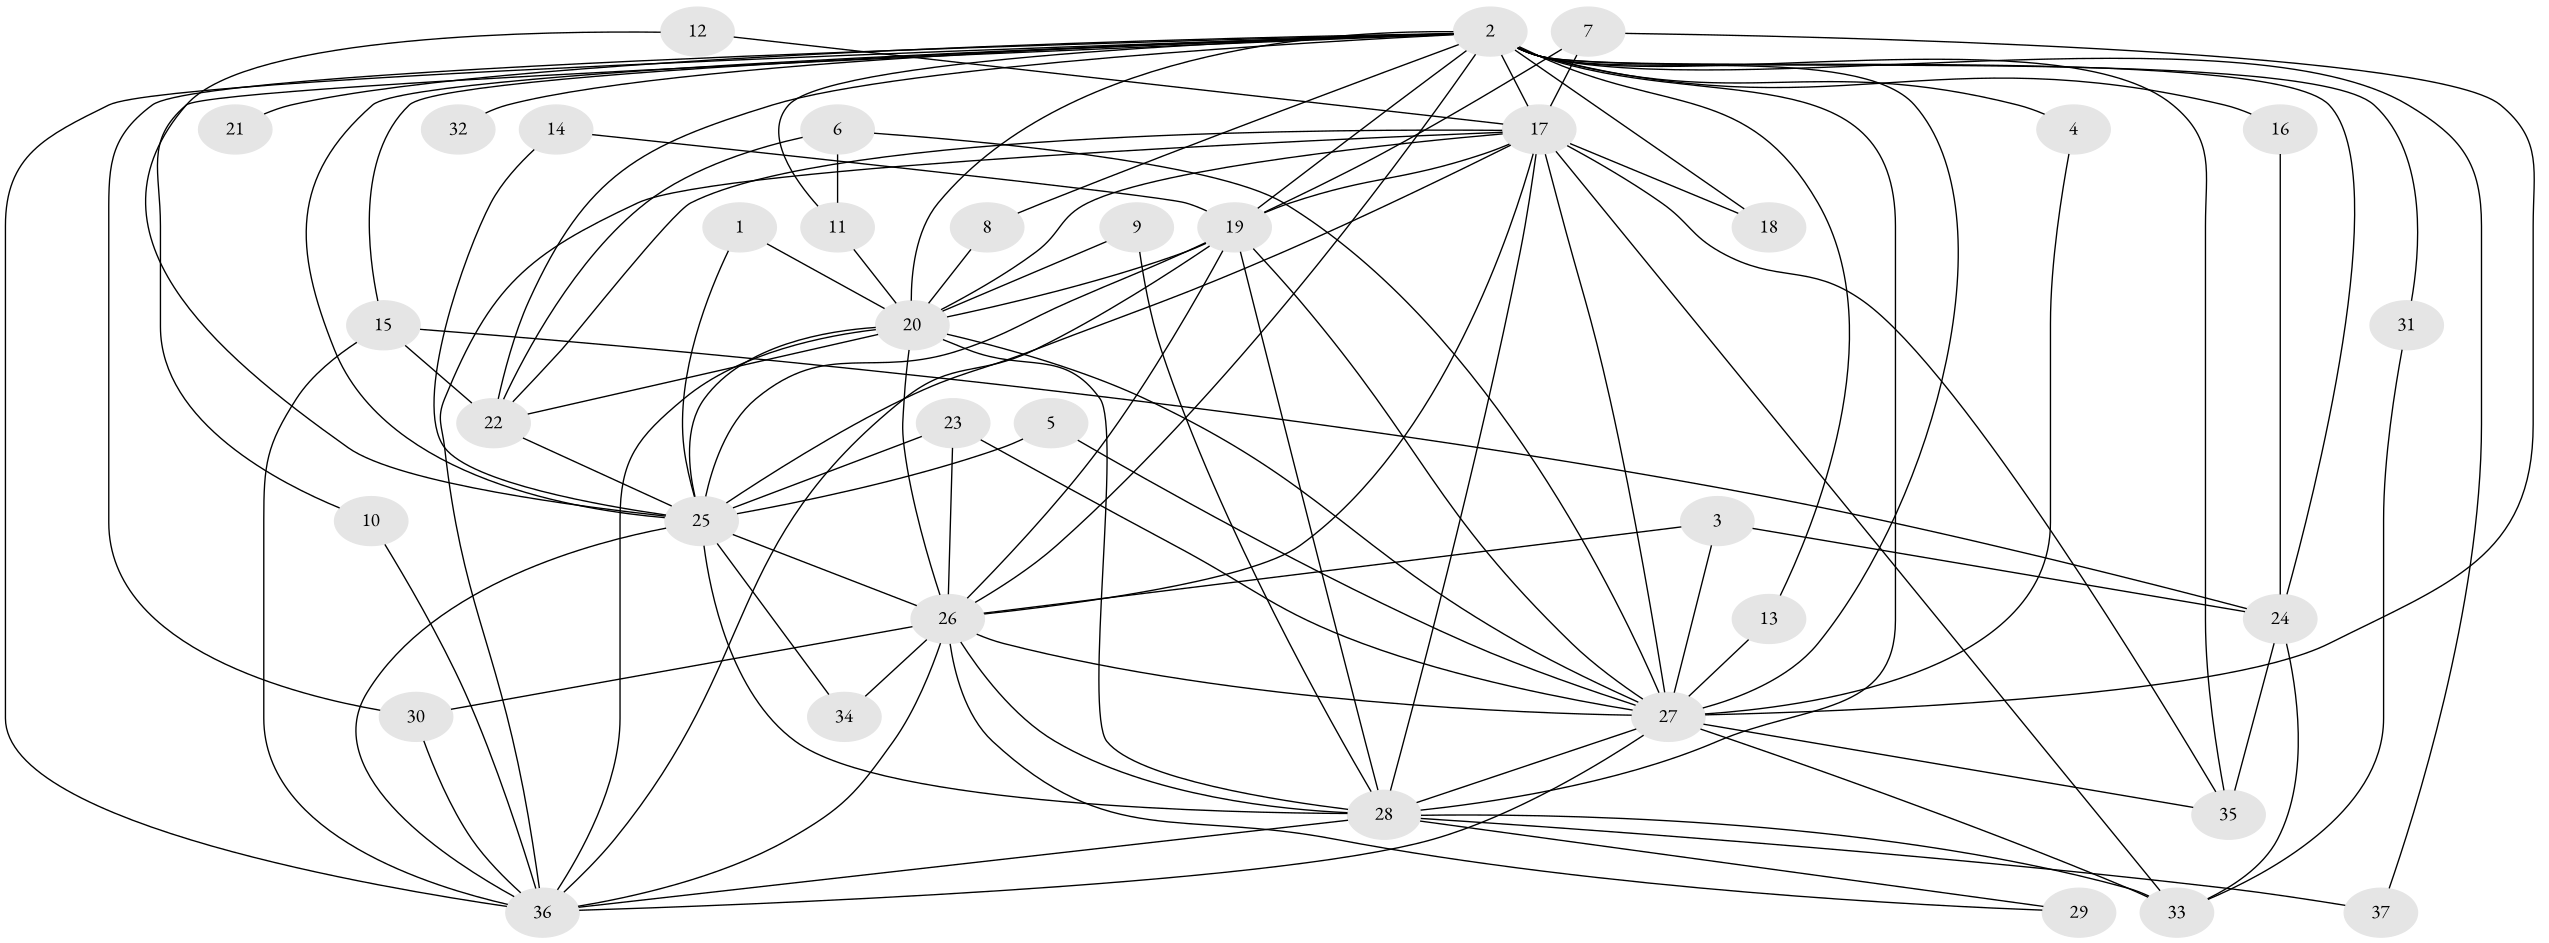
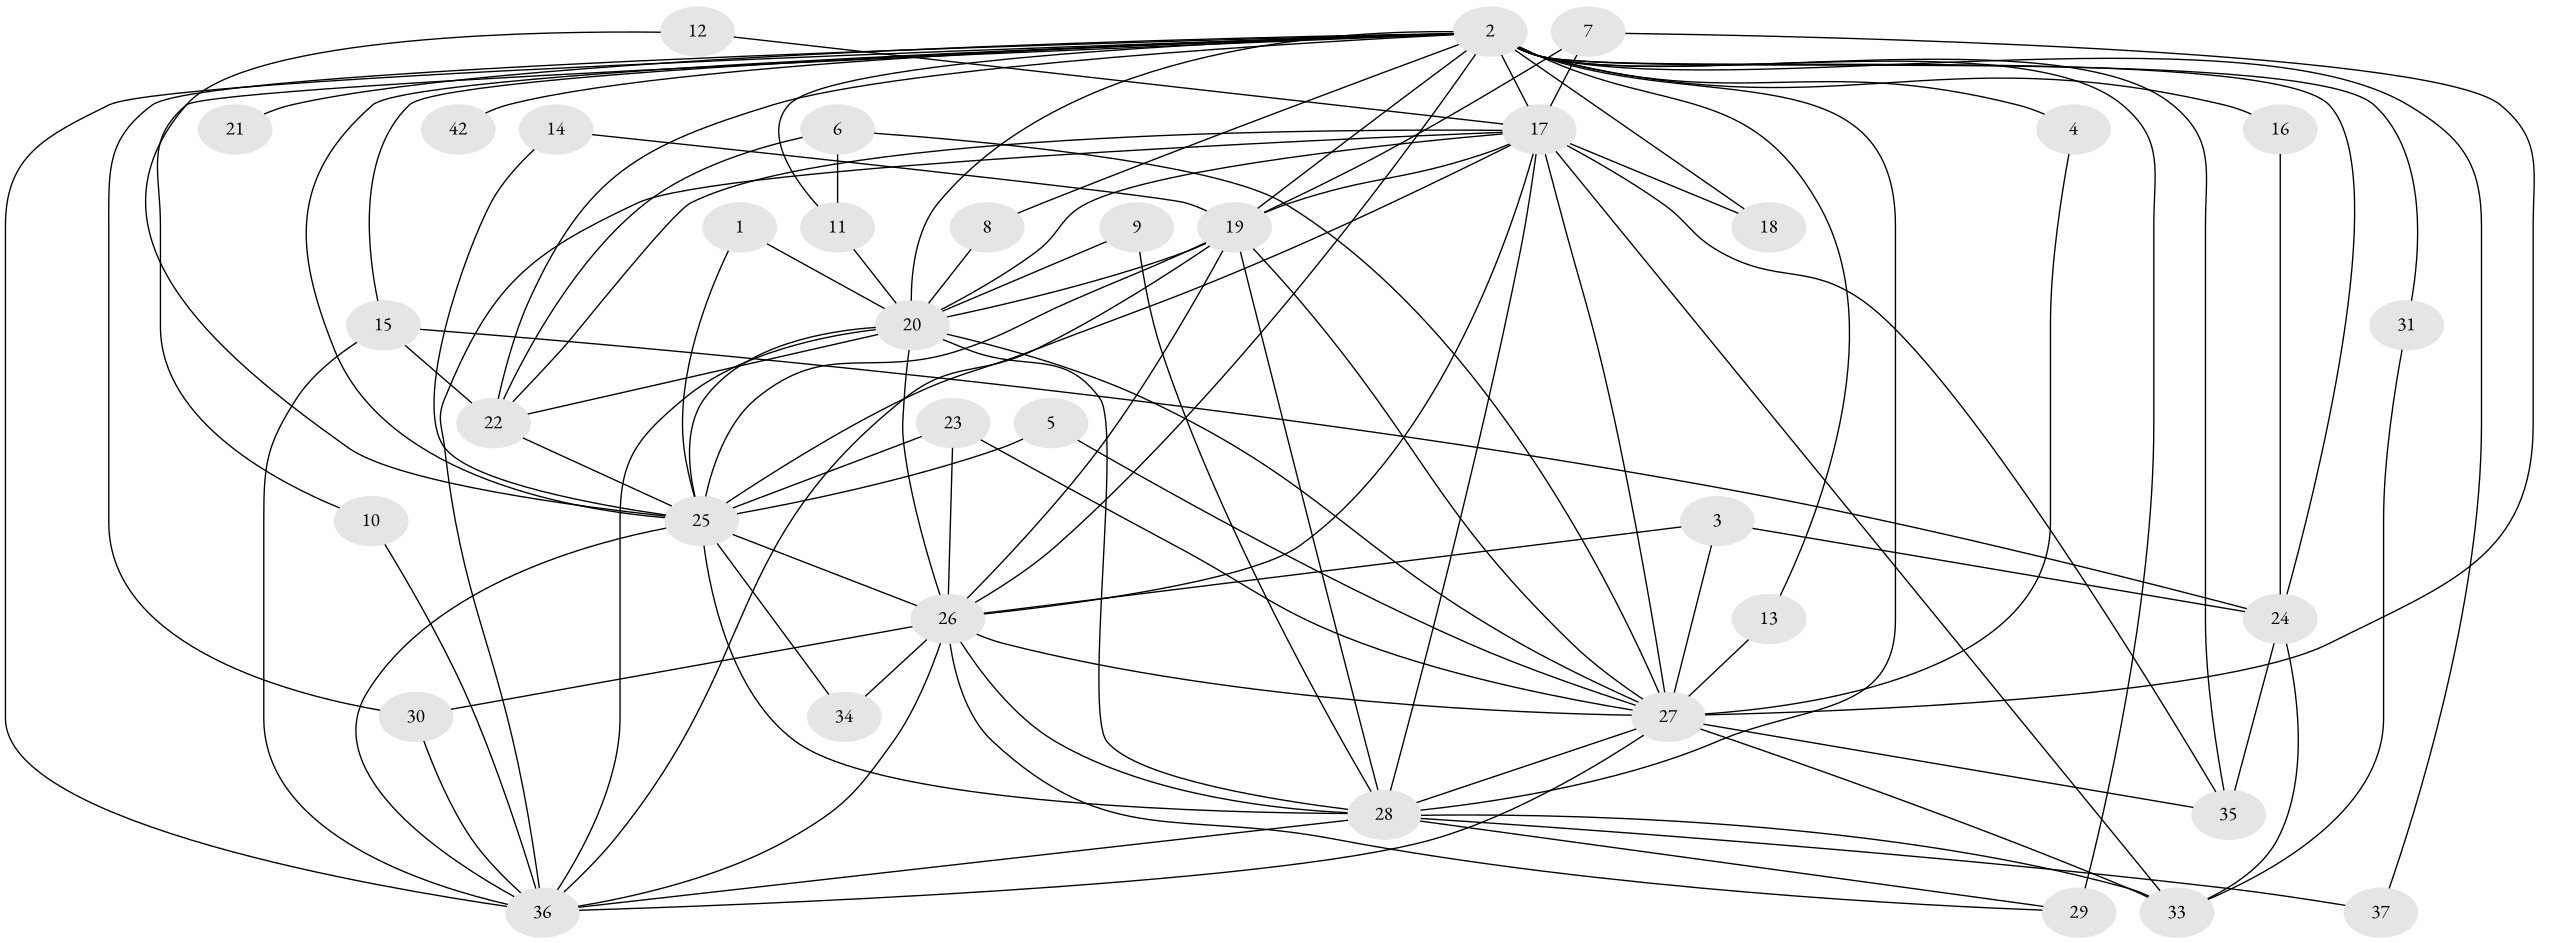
node "32": label "32" -> "42"
edge "2" -- "27": now "2" -- "29"
